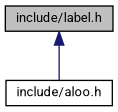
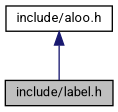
edge "include/aloo.h" -> "include/label.h": reversed
